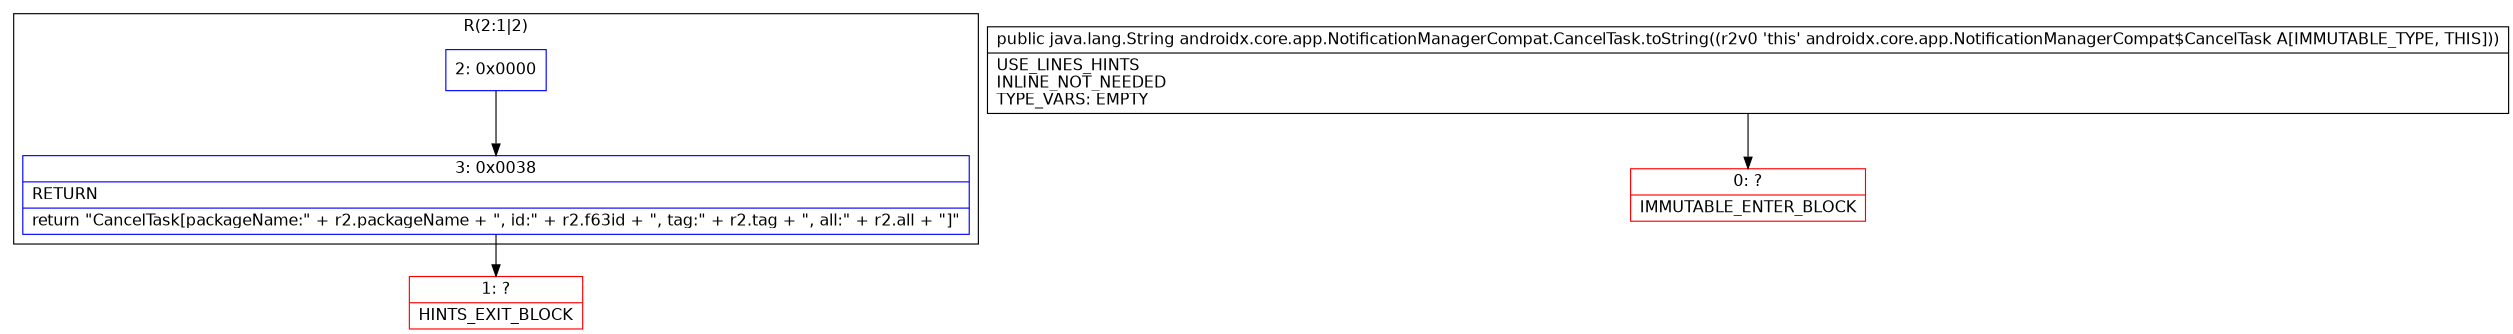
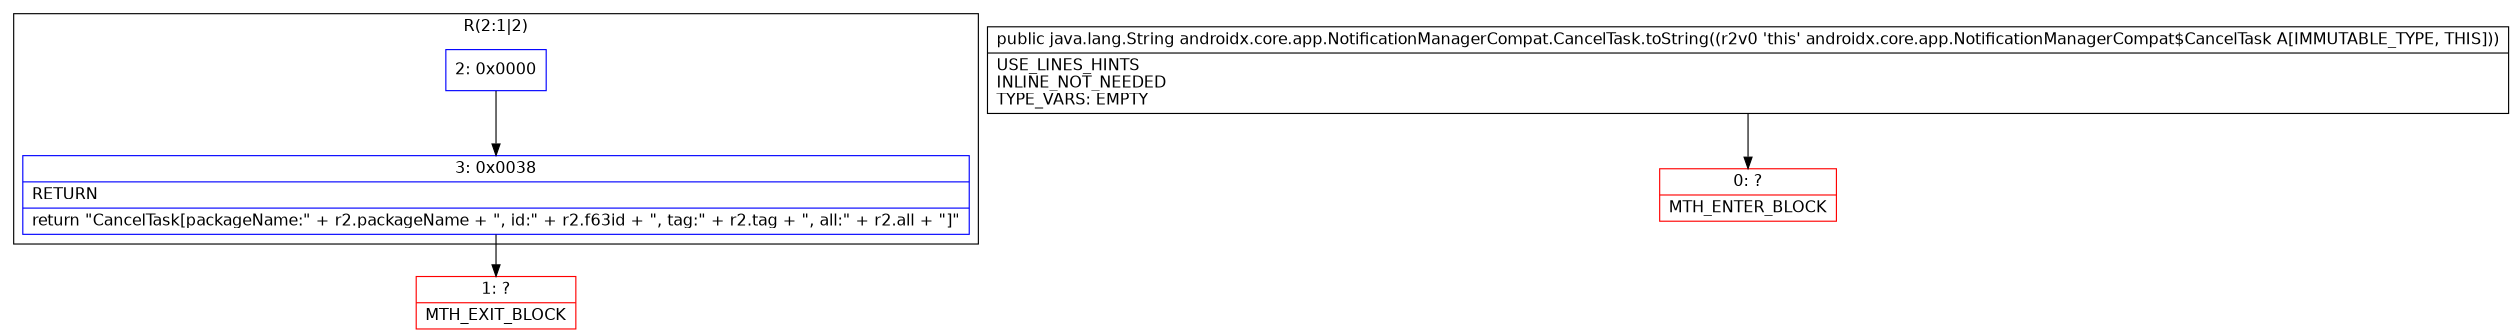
node "0: ?": text "IMMUTABLE_ENTER_BLOCK" -> "MTH_ENTER_BLOCK"
node "1: ?": text "HINTS_EXIT_BLOCK" -> "MTH_EXIT_BLOCK"
